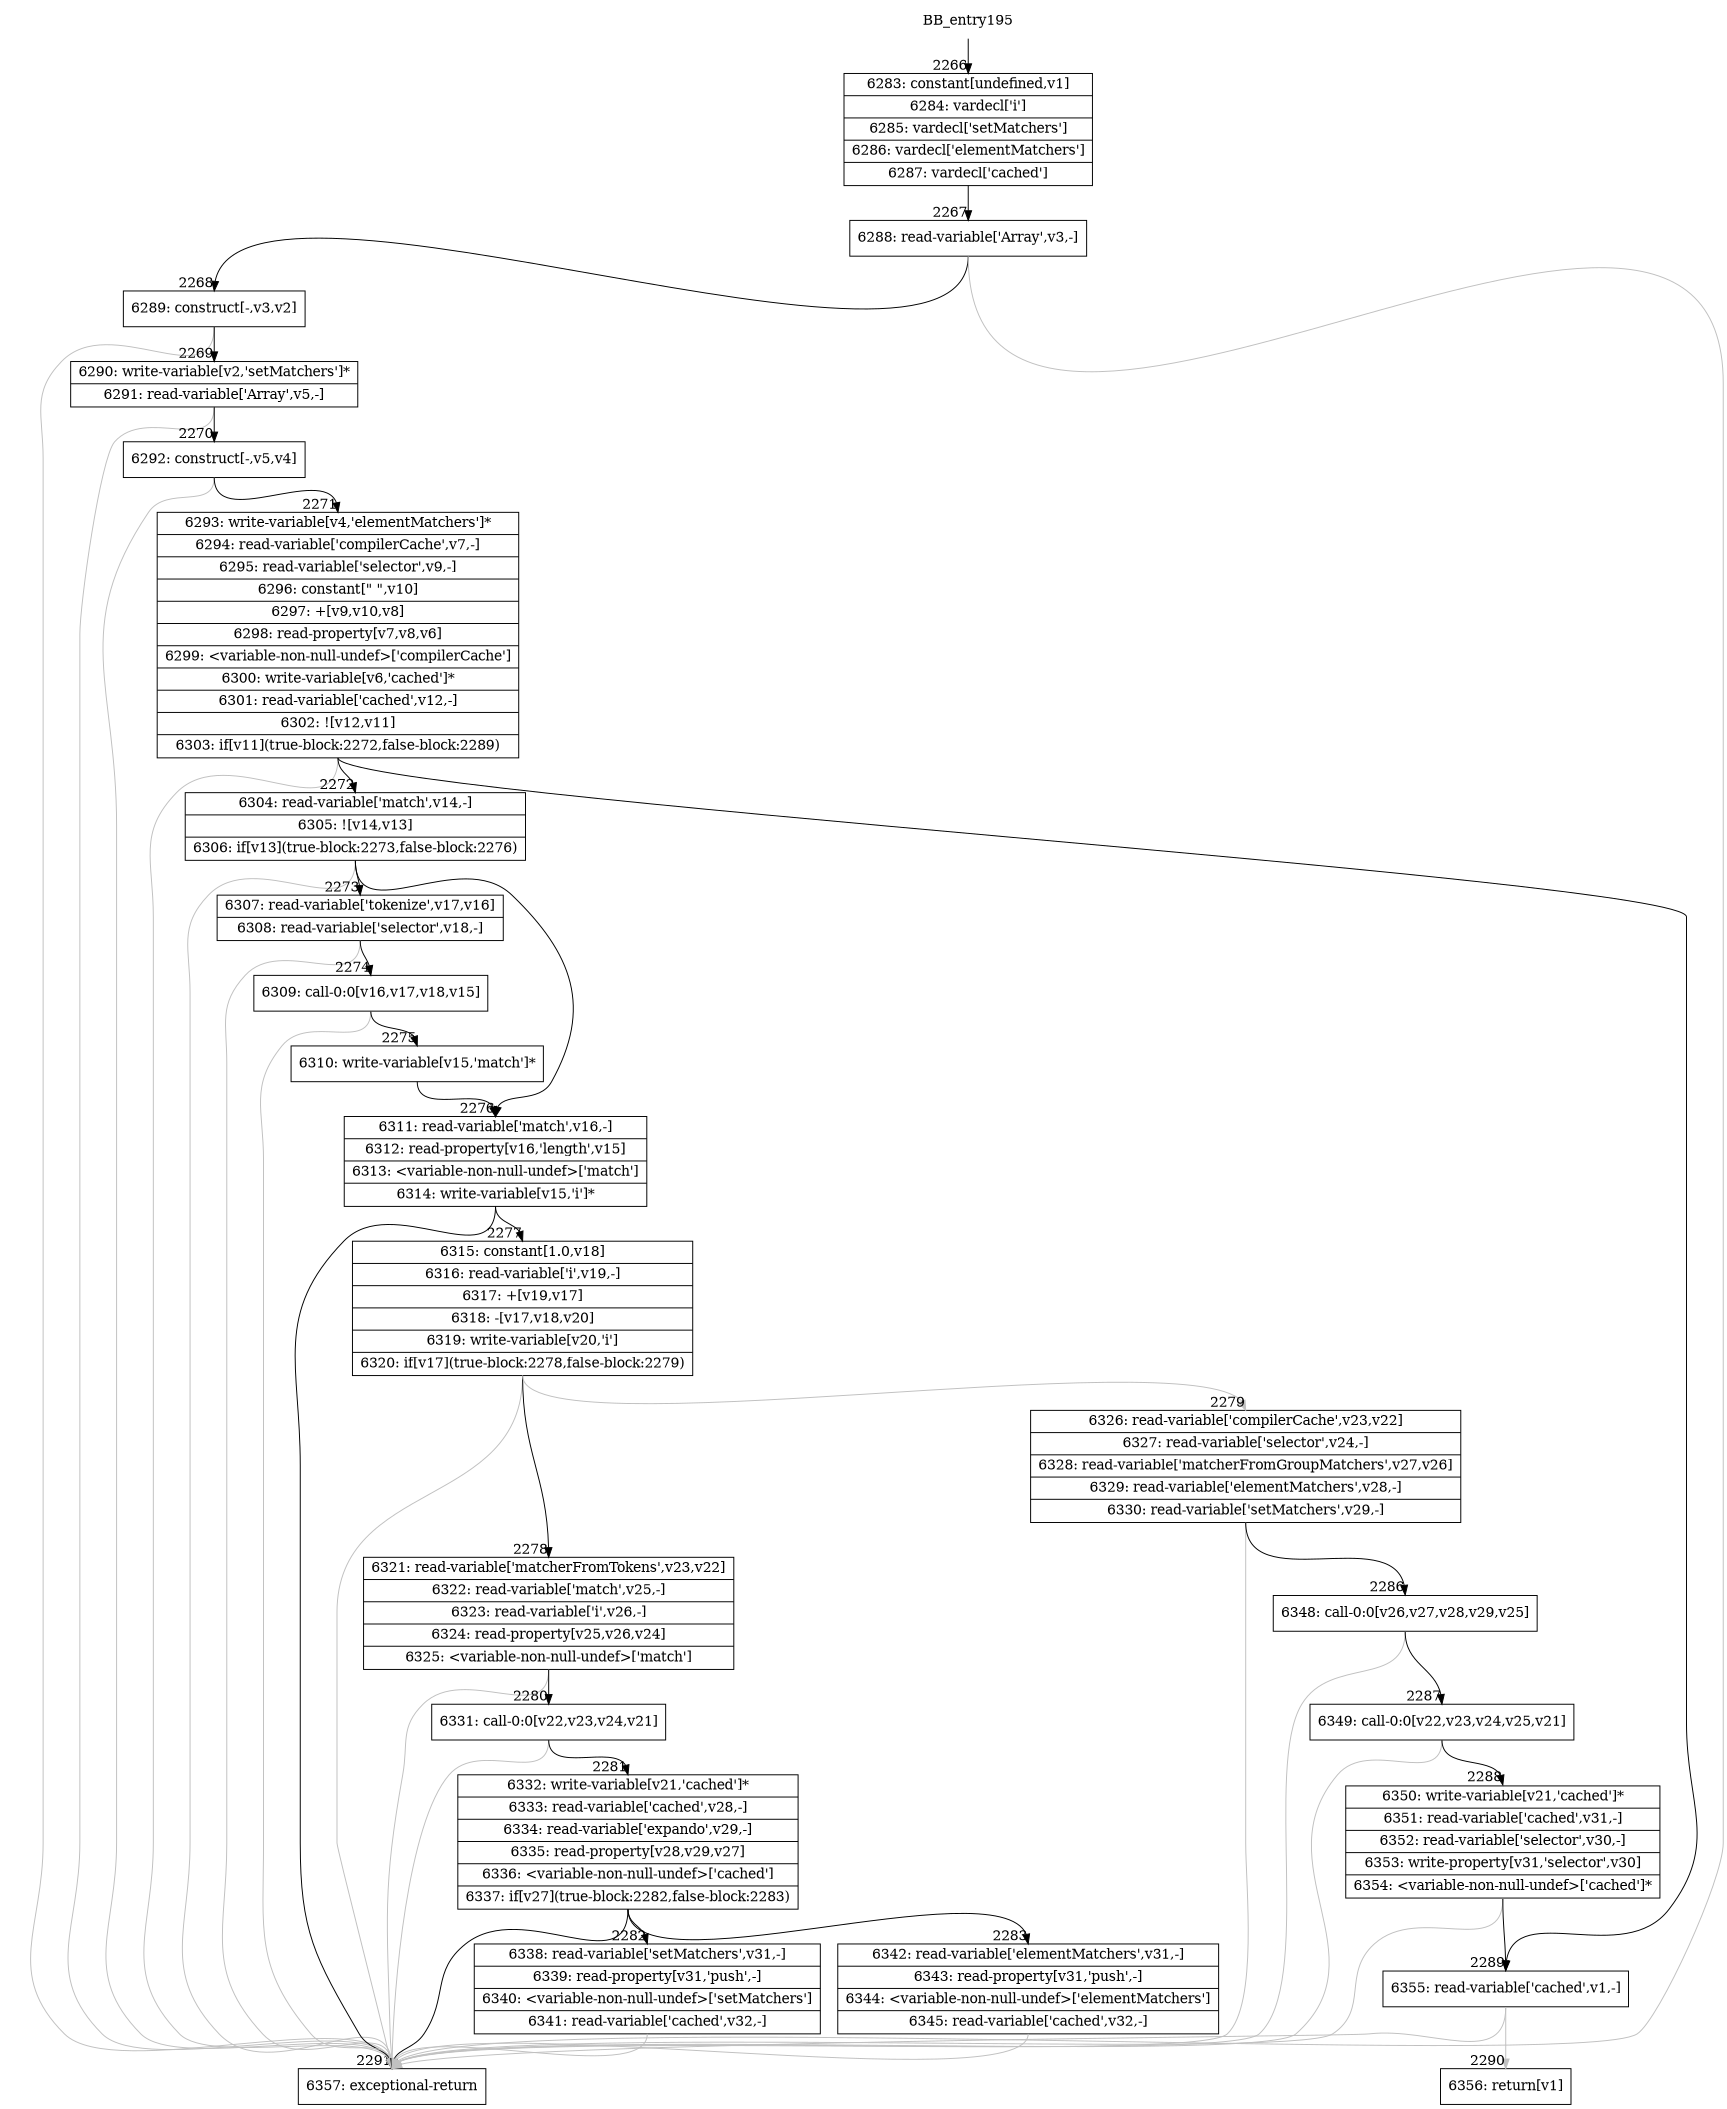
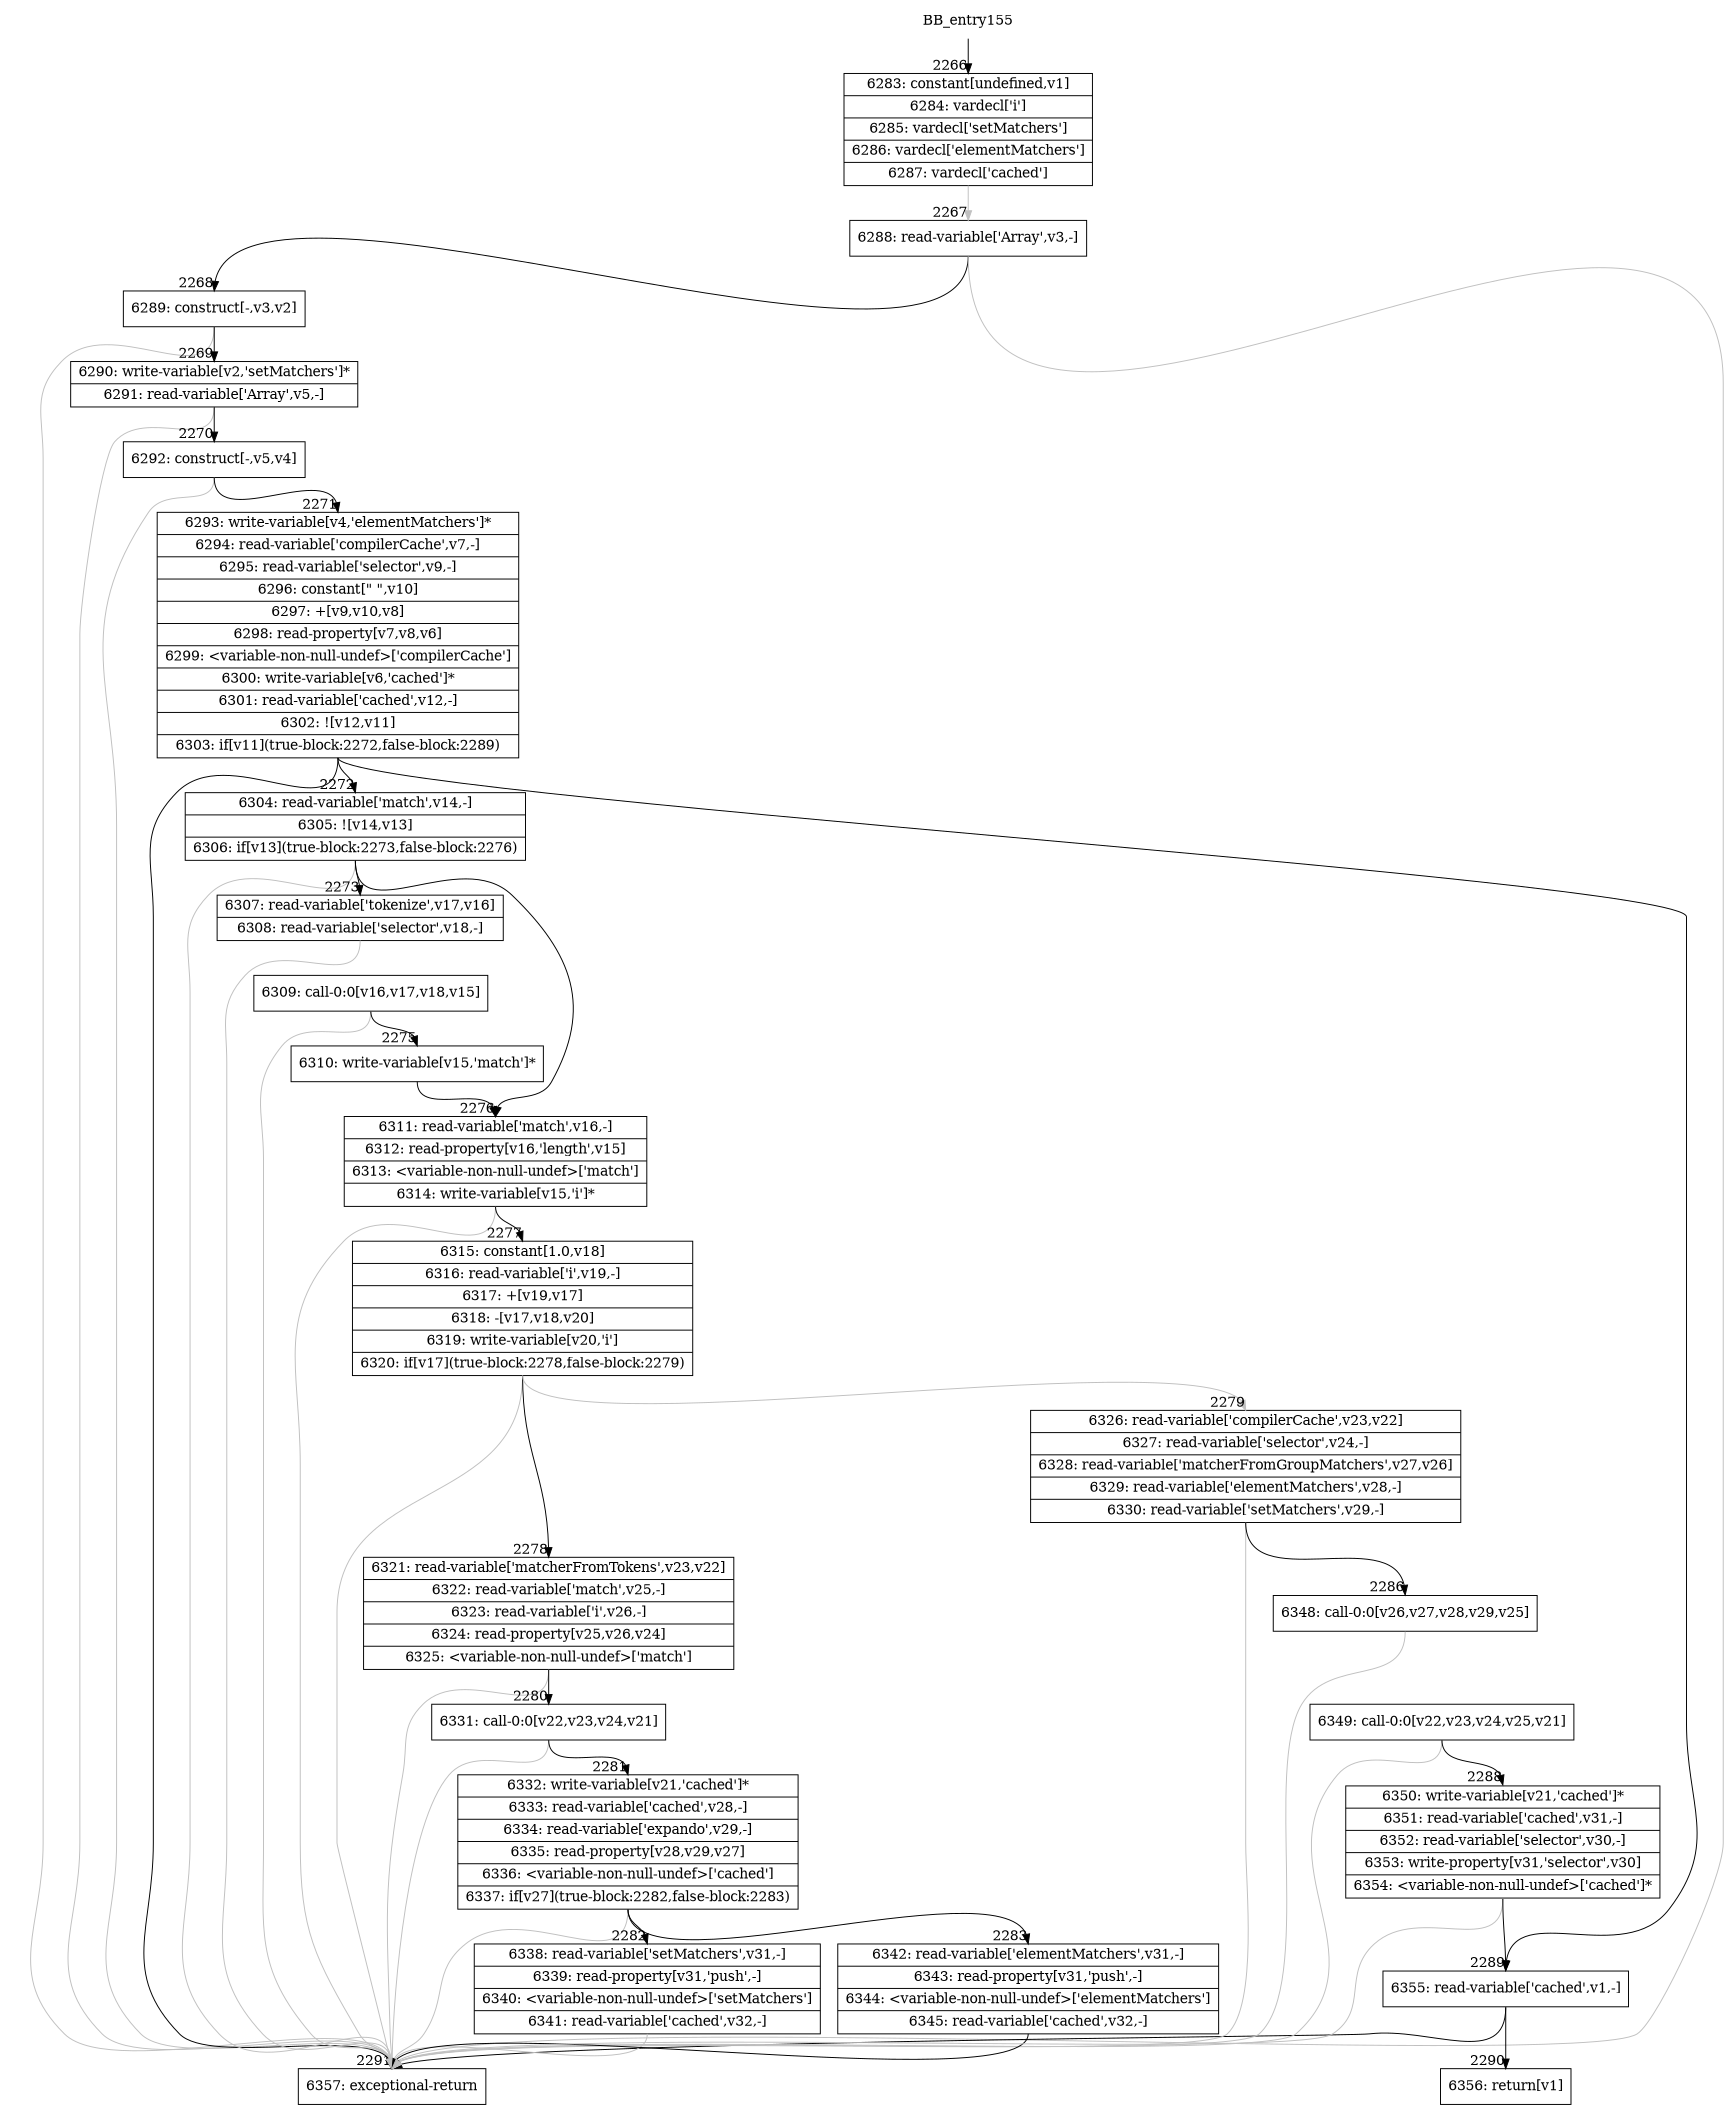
node "BB_entry195": label "BB_entry195" -> "BB_entry155"
edge "6283: constant[undefined,v1]" -> "6288: read-variable['Array',v3,-]": color black -> gray
edge "6307: read-variable['tokenize',v17,v16]" -> "6309: call-0:0[v16,v17,v18,v15]": removed
edge "6293: write-variable[v4,'elementMatchers']*" -> "6357: exceptional-return": color gray -> black
edge "6311: read-variable['match',v16,-]" -> "6357: exceptional-return": color black -> gray
edge "6348: call-0:0[v26,v27,v28,v29,v25]" -> "6349: call-0:0[v22,v23,v24,v25,v21]": removed
edge "6332: write-variable[v21,'cached']*" -> "6357: exceptional-return": color black -> gray
edge "6355: read-variable['cached',v1,-]" -> "6356: return[v1]": color gray -> black
edge "6355: read-variable['cached',v1,-]" -> "6357: exceptional-return": color gray -> black
edge "6342: read-variable['elementMatchers',v31,-]" -> "6357: exceptional-return": color gray -> black
